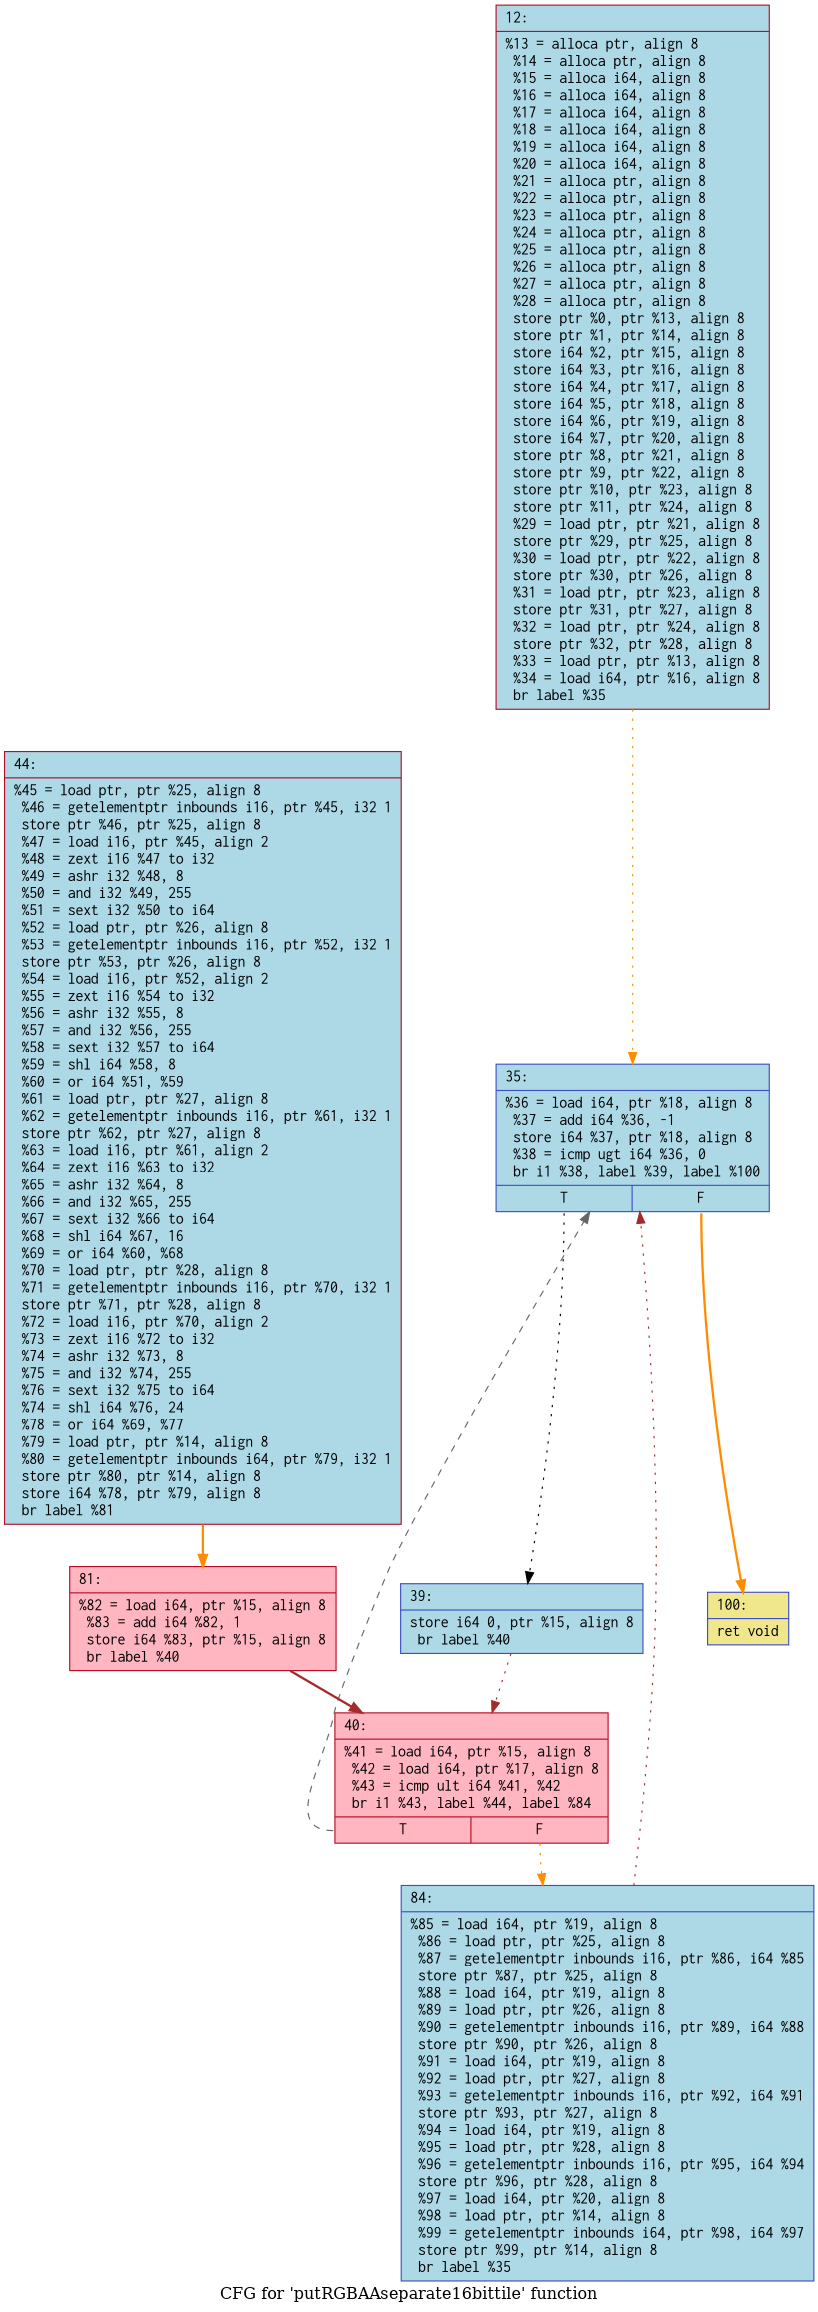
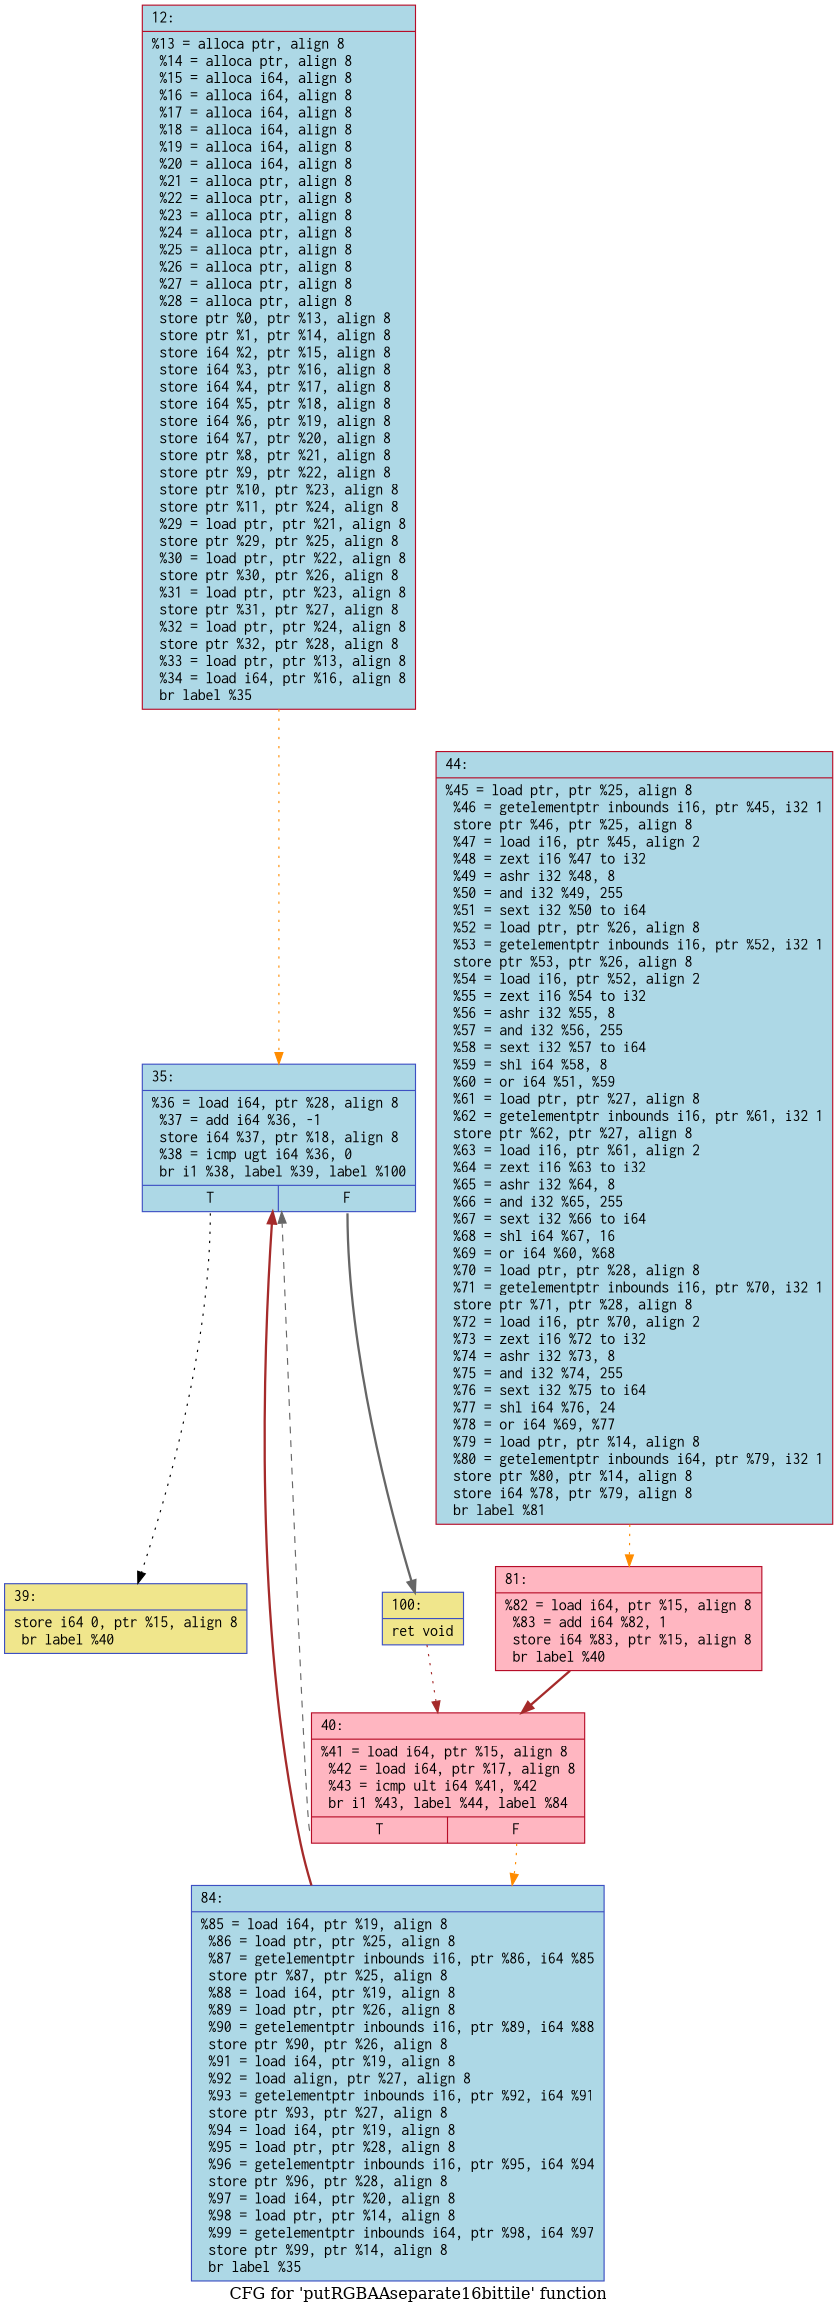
node "35:": text "%36 = load i64, ptr %18, align 8" -> "%36 = load i64, ptr %28, align 8"
edge "35:" -> "100:": color darkorange -> gray40
node "44:": text "%74 = shl i64 %76, 24" -> "%77 = shl i64 %76, 24"
edge "44:" -> "81:": style bold -> dotted
edge "84:" -> "35:": style dotted -> bold
node "39:": fillcolor lightblue -> khaki
edge "39:" -> "40:": now "100:" -> "40:"
node "84:": text "%92 = load ptr, ptr %27, align 8" -> "%92 = load align, ptr %27, align 8"
